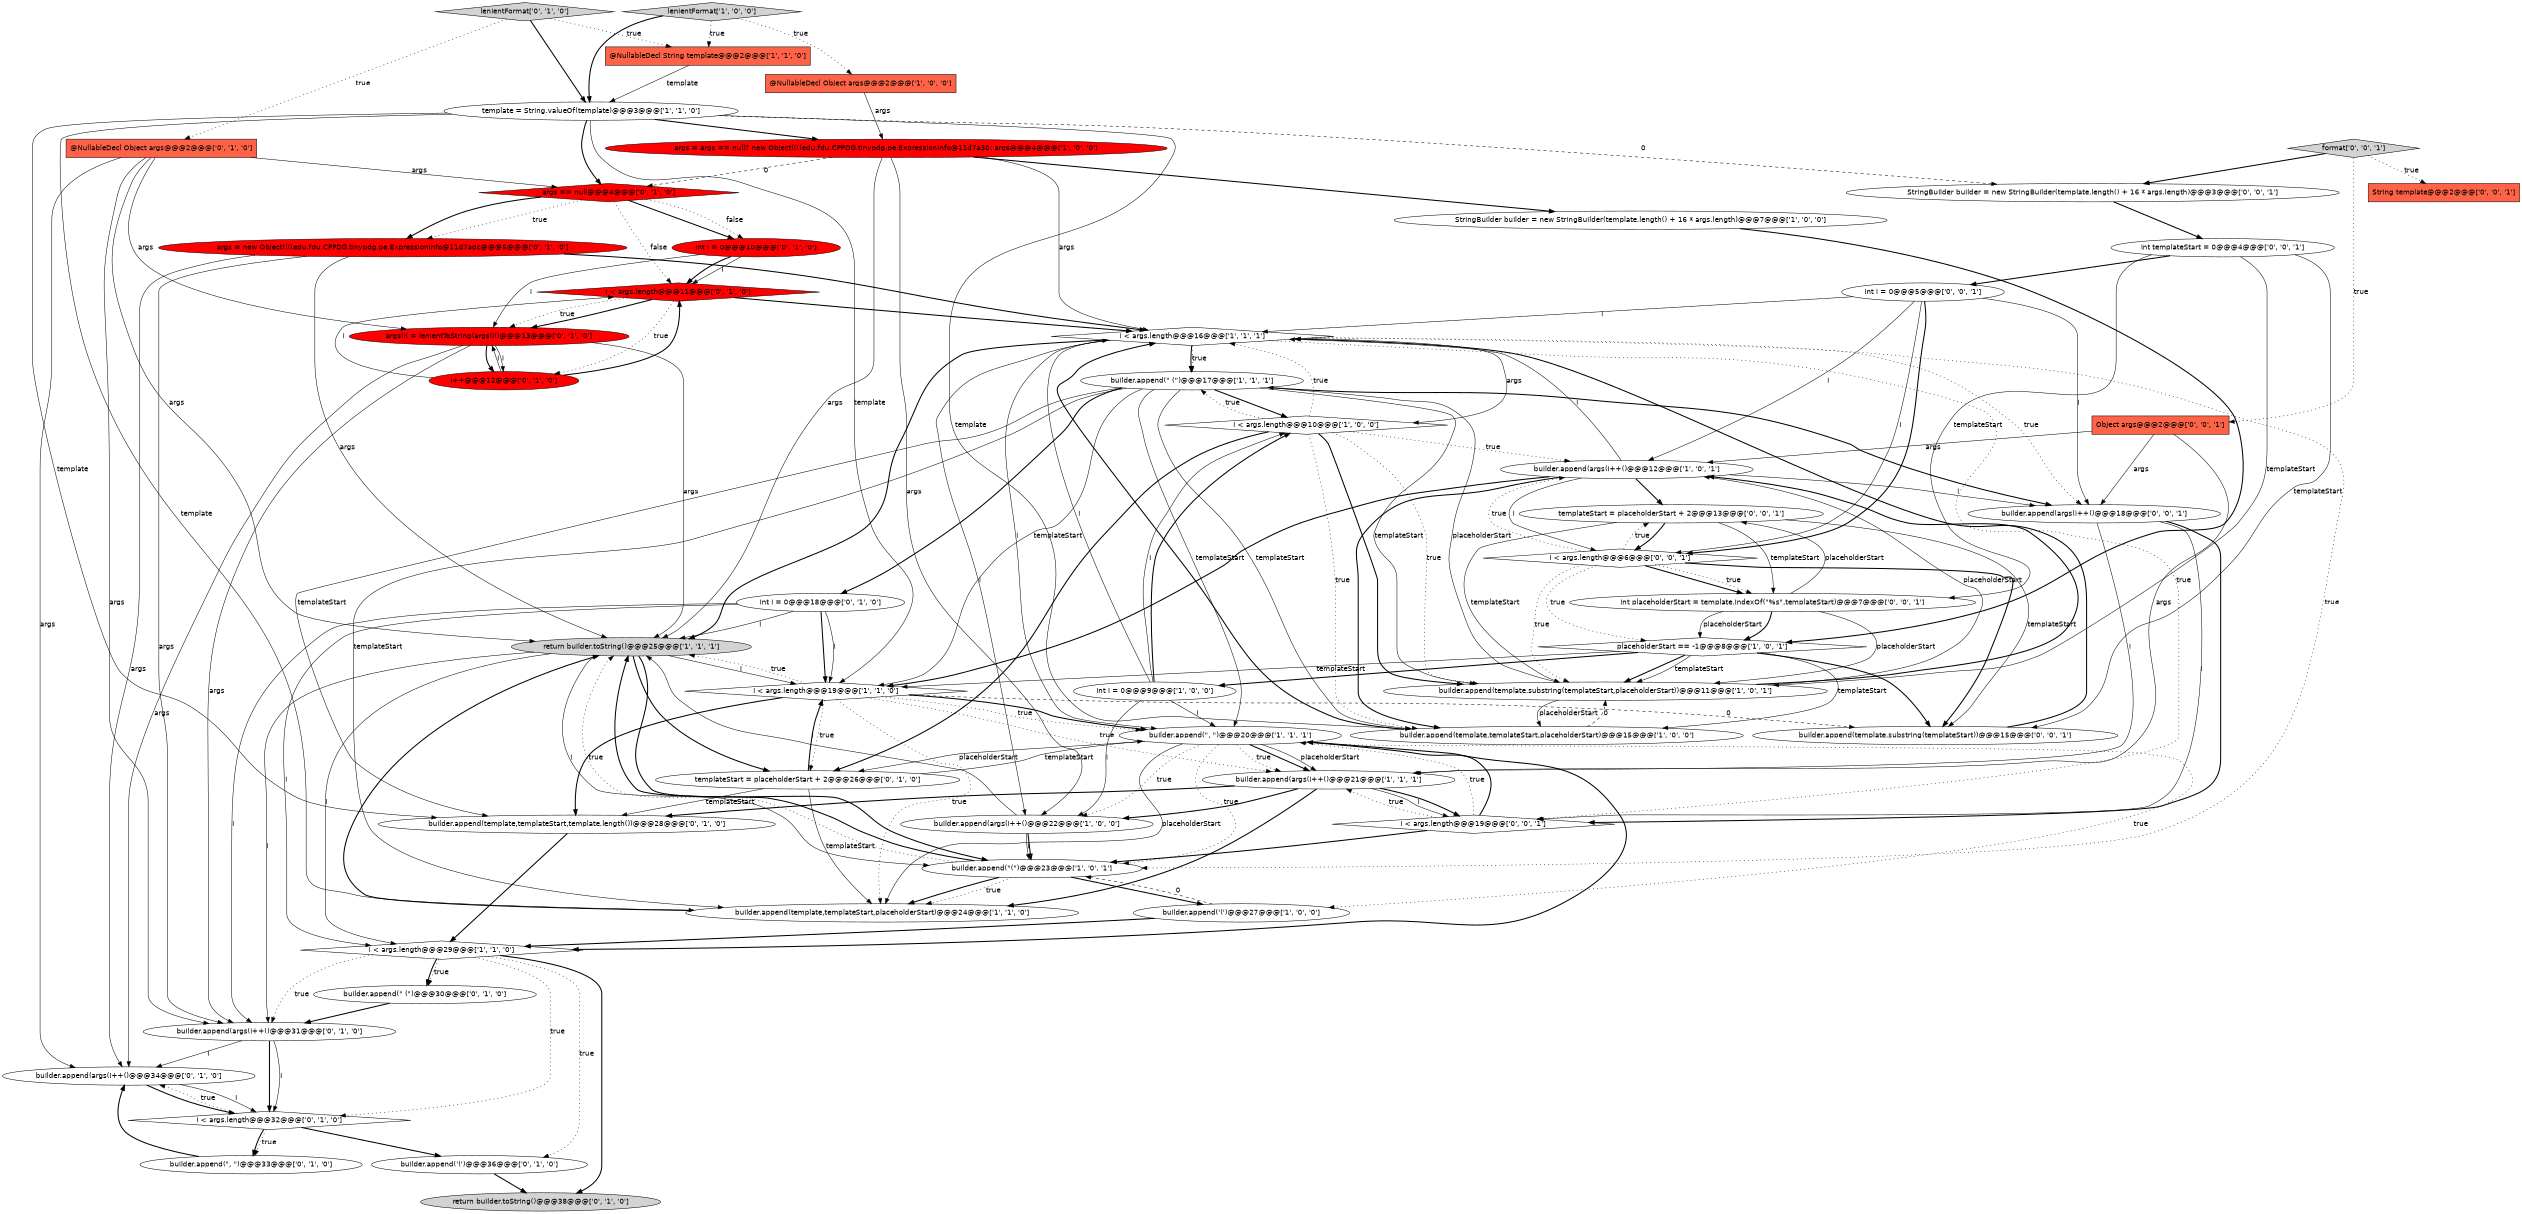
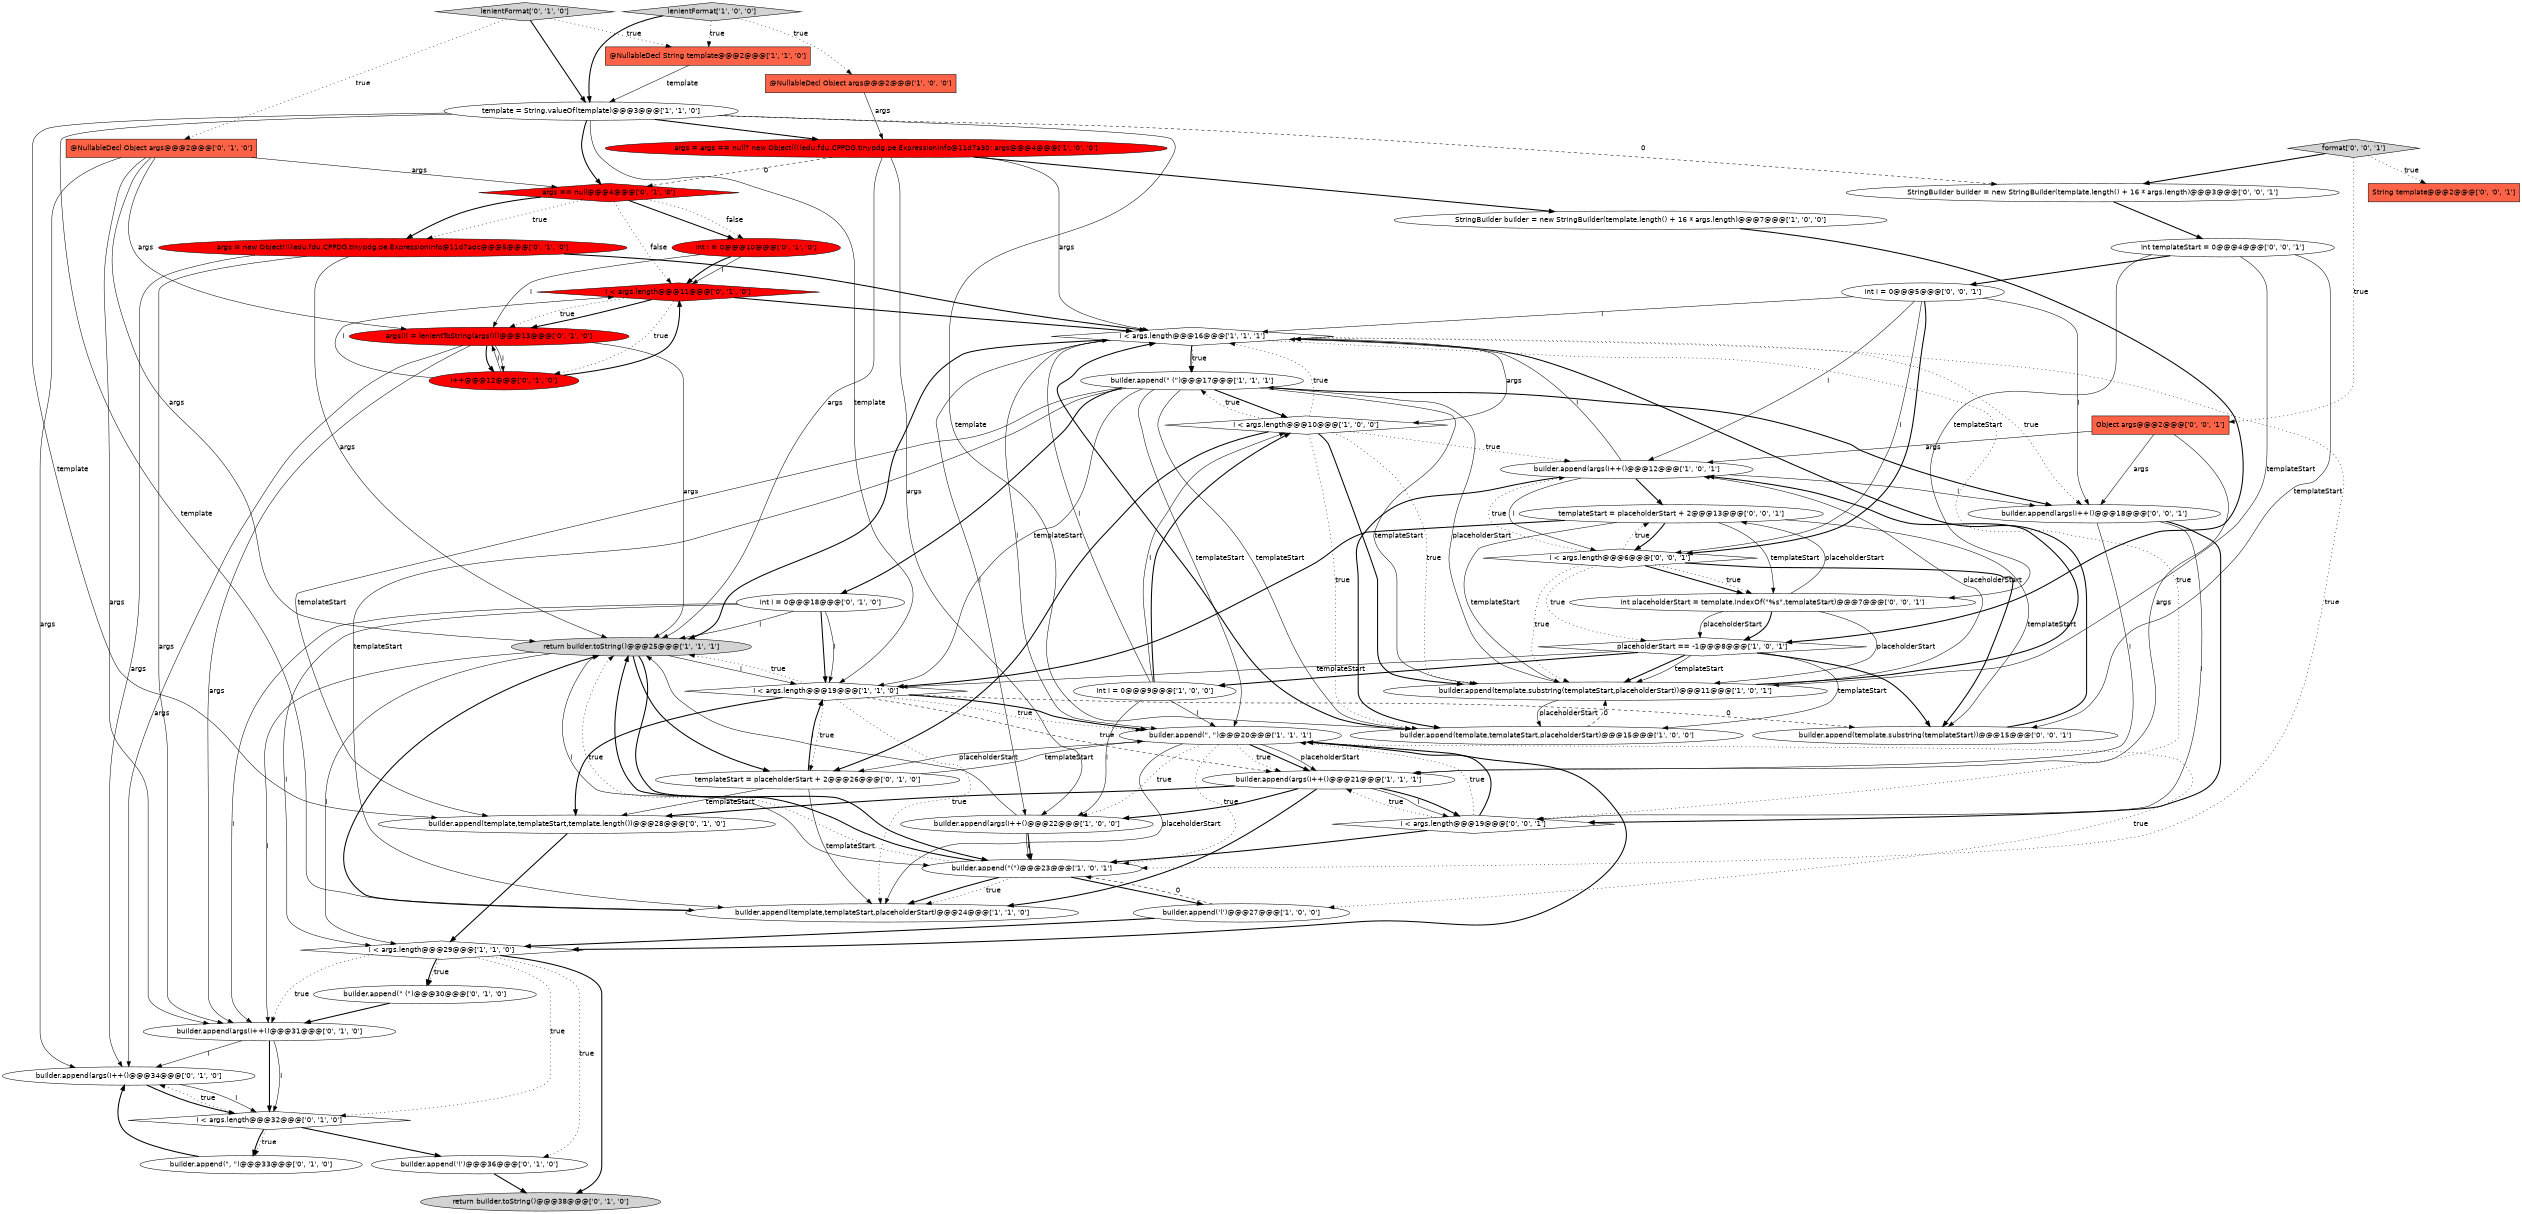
edge "builder.append(args(i++()@@@12@@@['1', '0', '1']" -> "i < args.length@@@19@@@['1', '1', '0']": now "templateStart = placeholderStart + 2@@@13@@@['0', '0', '1']" -> "i < args.length@@@19@@@['1', '1', '0']"
edge "i < args.length@@@19@@@['1', '1', '0']" -> "builder.append(args(i++()@@@21@@@['1', '1', '1']": style dotted -> dashed
